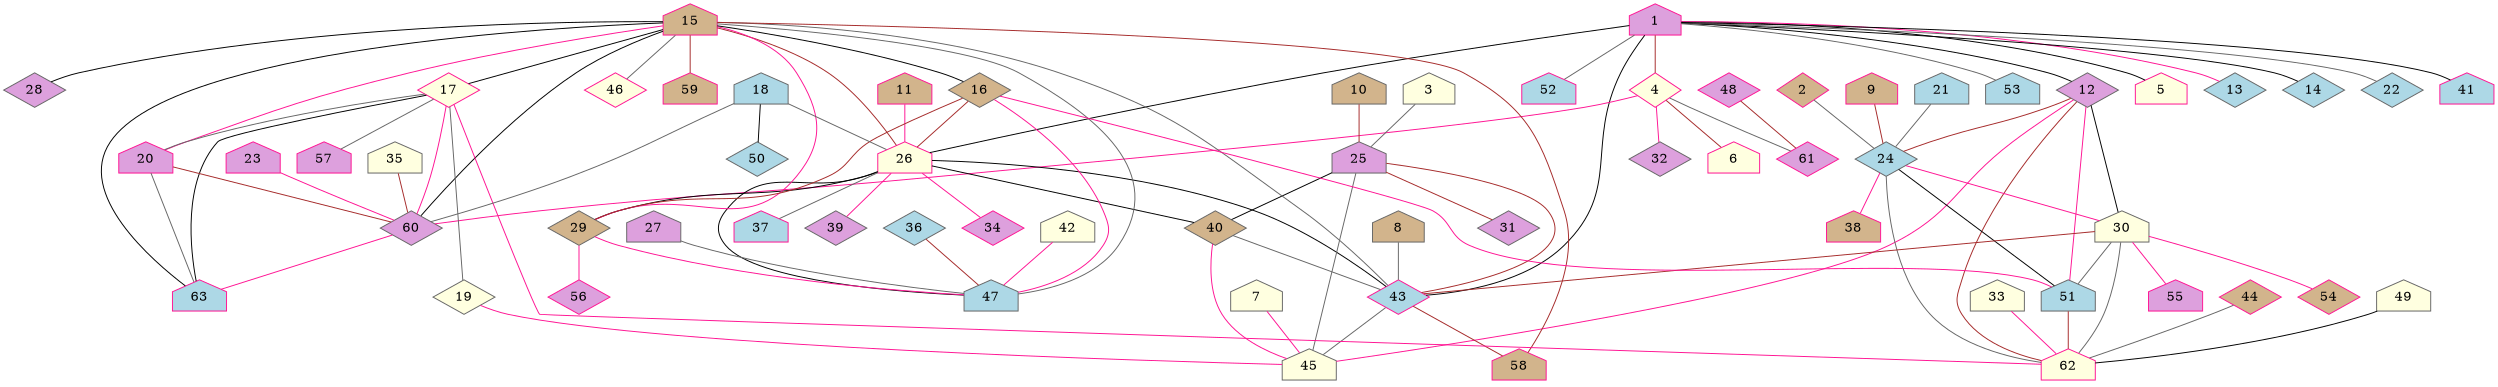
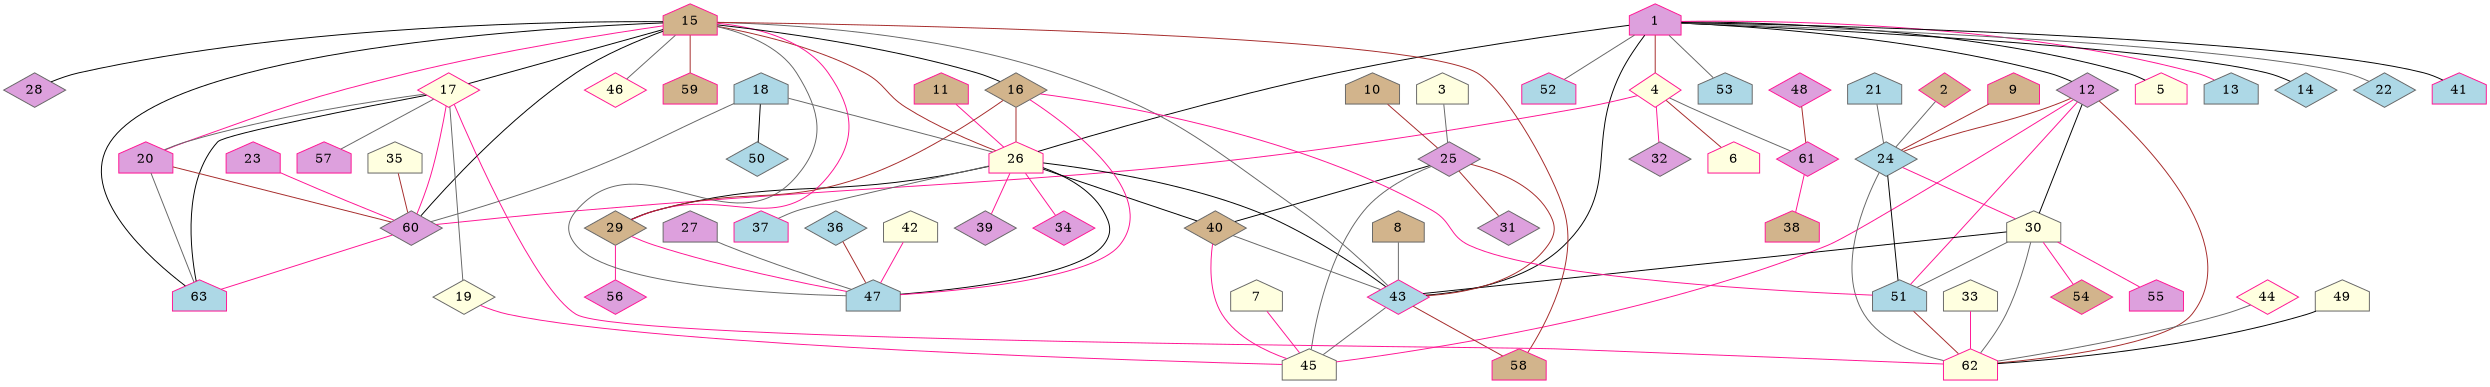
node "13": shape diamond -> house
node "25": shape house -> diamond
edge "24" -- "38": now "61" -- "38"
edge "30" -- "43": color brown -> black
node "44": fillcolor tan -> lightyellow
